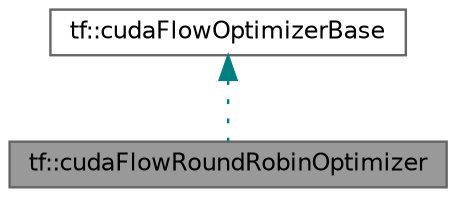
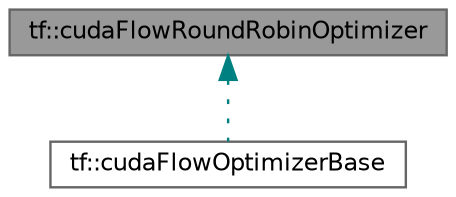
edge "tf::cudaFlowRoundRobinOptimizer" -> "tf::cudaFlowOptimizerBase": reversed
